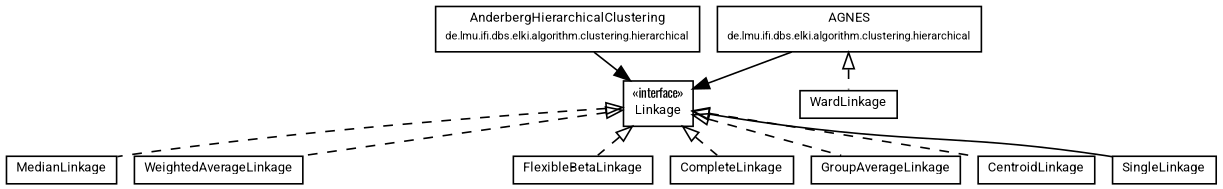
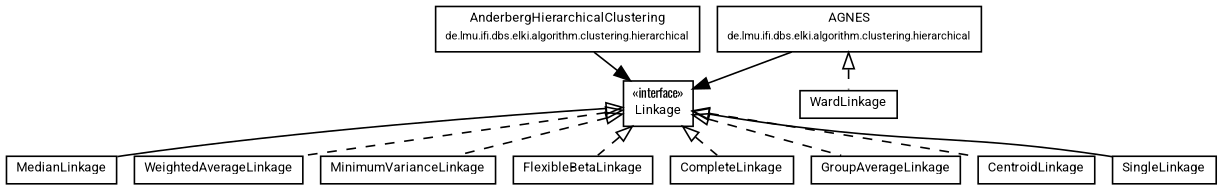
edge "MedianLinkage" -> "Linkage": style dashed -> solid
node "MinimumVarianceLinkage": added
